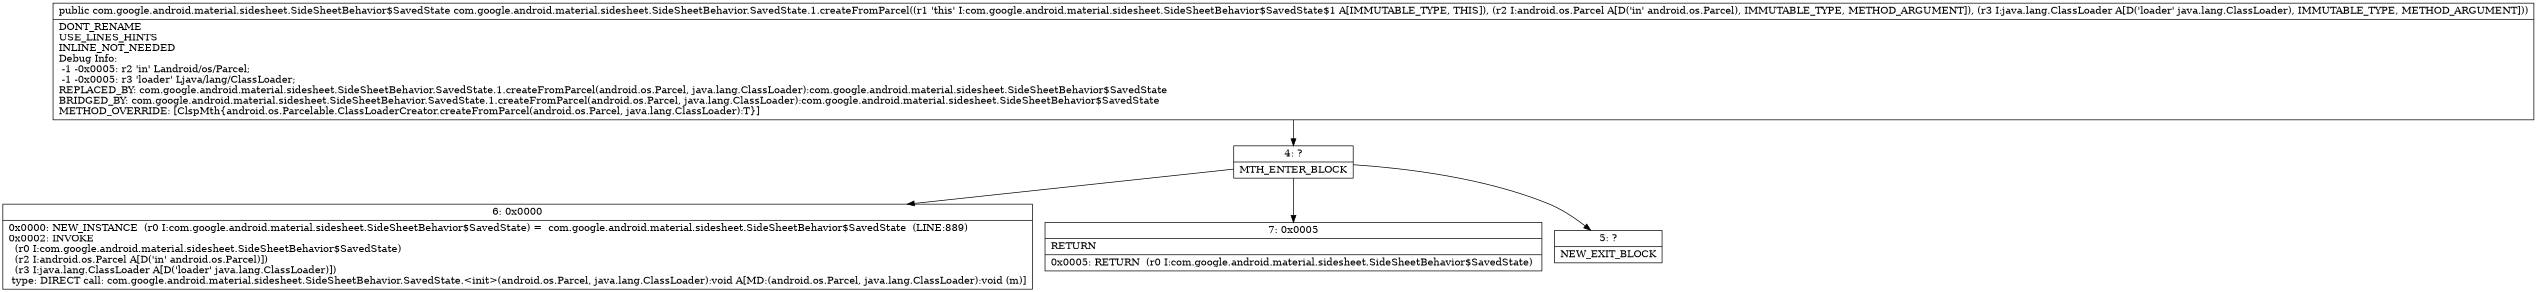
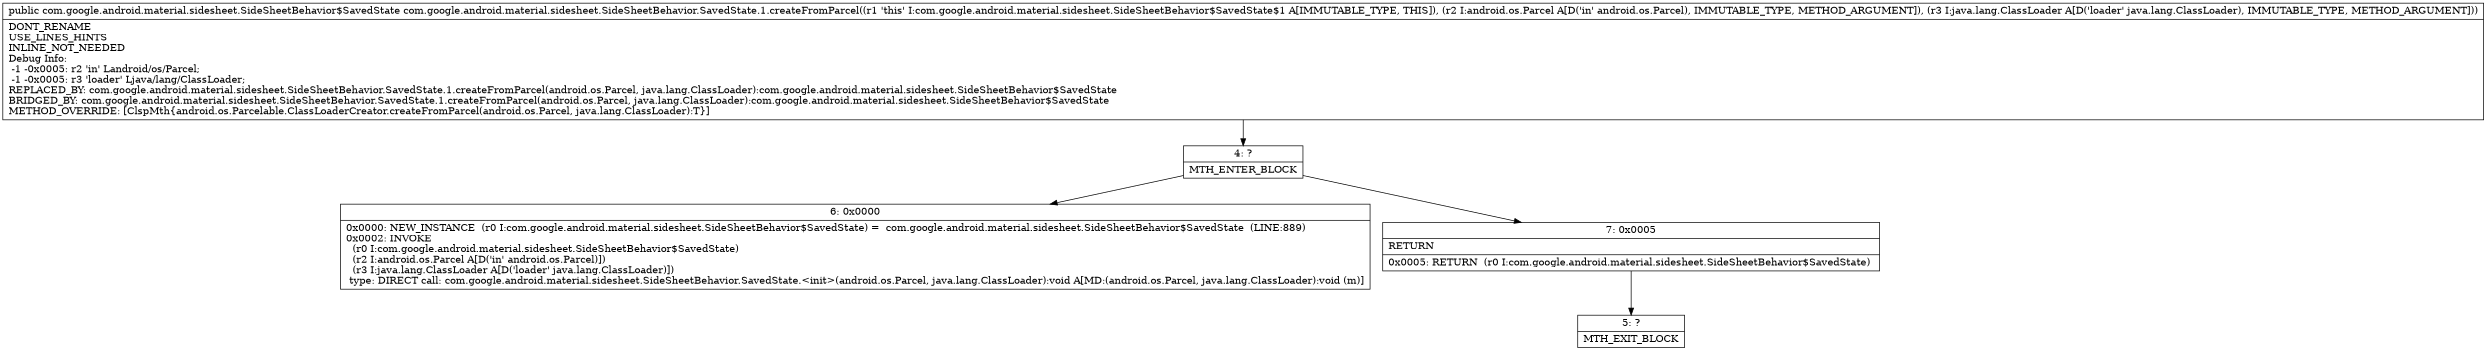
edge "4: ?" -> "5: ?": now "7: 0x0005" -> "5: ?"
node "5: ?": text "NEW_EXIT_BLOCK" -> "MTH_EXIT_BLOCK"
